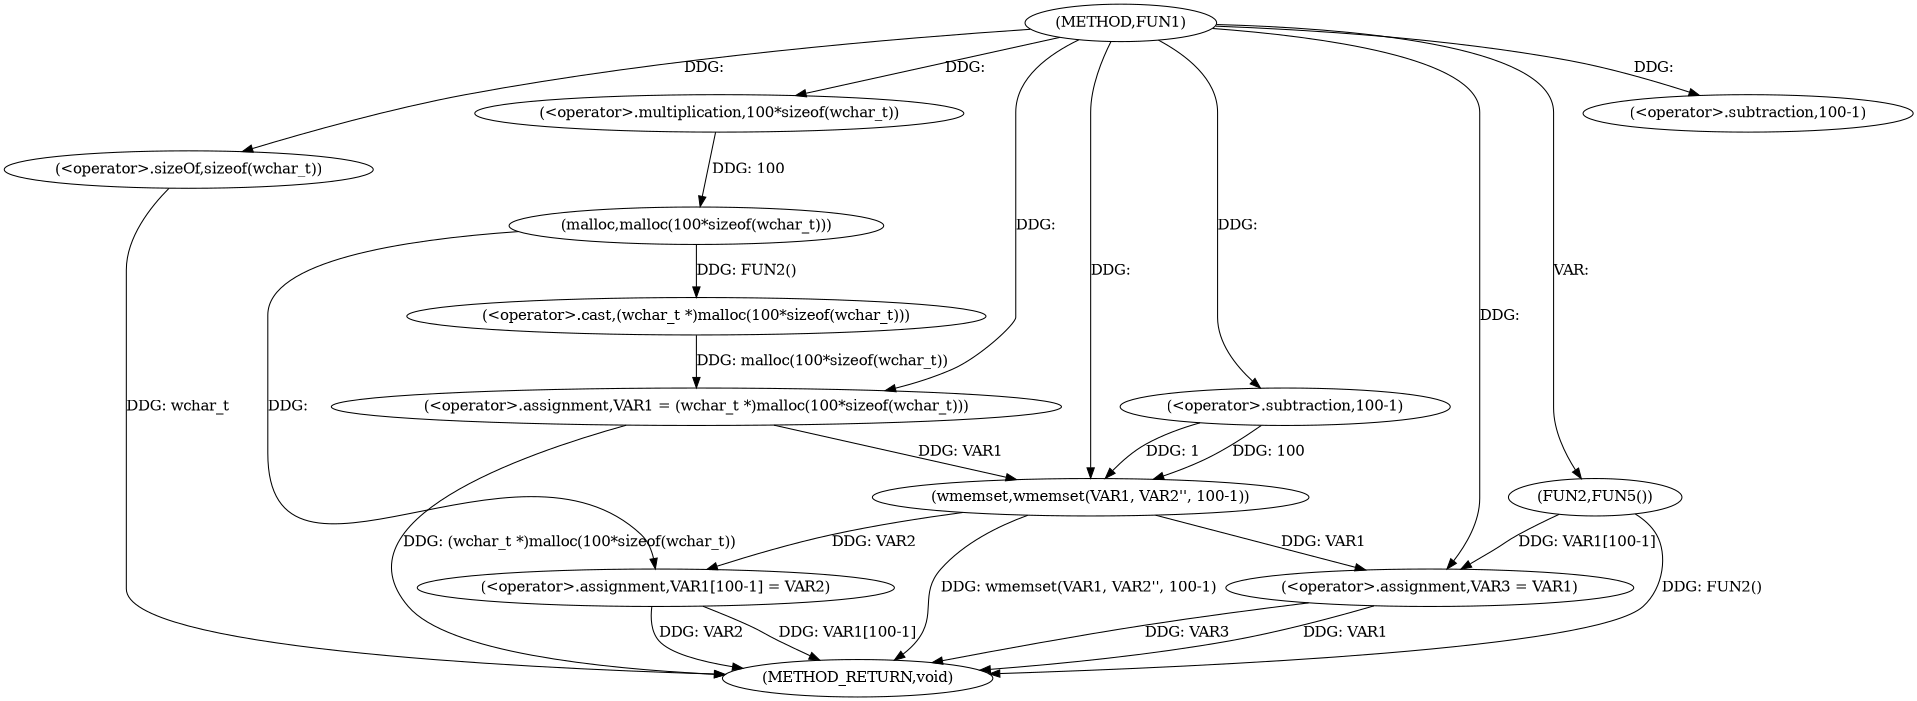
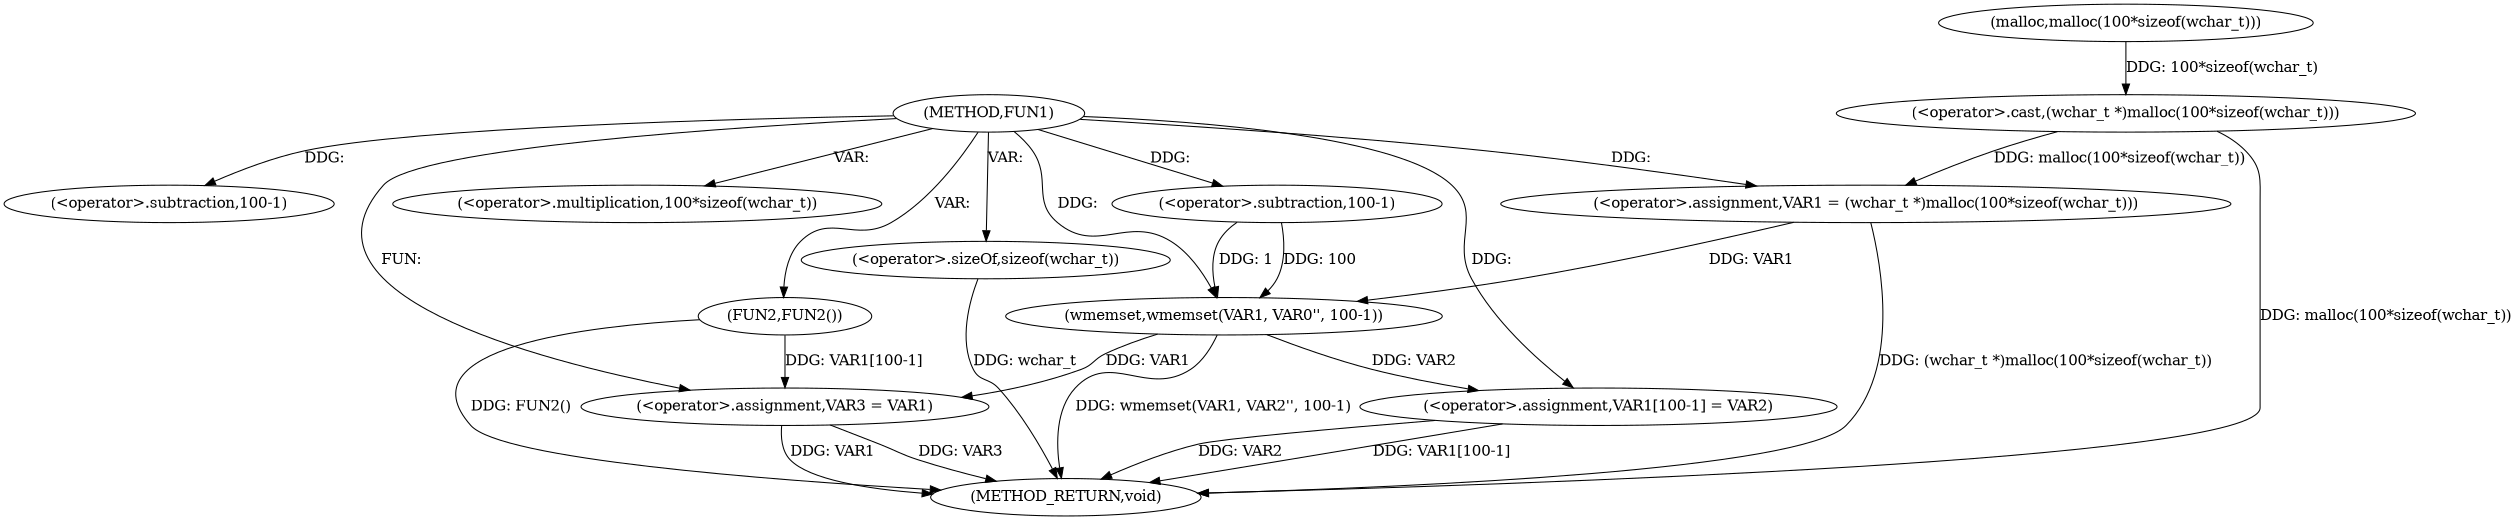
edge "(METHOD,FUN1)" -> "(<operator>.sizeOf,sizeof(wchar_t))": label "DDG: " -> "VAR: "
edge "(METHOD,FUN1)" -> "(<operator>.multiplication,100*sizeof(wchar_t))": label "DDG: " -> "VAR: "
edge "(<operator>.multiplication,100*sizeof(wchar_t))" -> "(malloc,malloc(100*sizeof(wchar_t)))": removed, label "DDG: 100"
edge "(malloc,malloc(100*sizeof(wchar_t)))" -> "(<operator>.cast,(wchar_t *)malloc(100*sizeof(wchar_t)))": label "DDG: FUN2()" -> "DDG: 100*sizeof(wchar_t)"
edge "(METHOD,FUN1)" -> "(<operator>.assignment,VAR3 = VAR1)": label "DDG: " -> "FUN: "
edge "(<operator>.cast,(wchar_t *)malloc(100*sizeof(wchar_t)))" -> "(METHOD_RETURN,void)": added, label "DDG: malloc(100*sizeof(wchar_t))"
edge "(malloc,malloc(100*sizeof(wchar_t)))" -> "(<operator>.assignment,VAR1[100-1] = VAR2)": now "(METHOD,FUN1)" -> "(<operator>.assignment,VAR1[100-1] = VAR2)"
node "(wmemset,wmemset(VAR1, VAR2'', 100-1))": label "(wmemset,wmemset(VAR1, VAR2'', 100-1))" -> "(wmemset,wmemset(VAR1, VAR0'', 100-1))"
node "(FUN2,FUN5())": label "(FUN2,FUN5())" -> "(FUN2,FUN2())"
